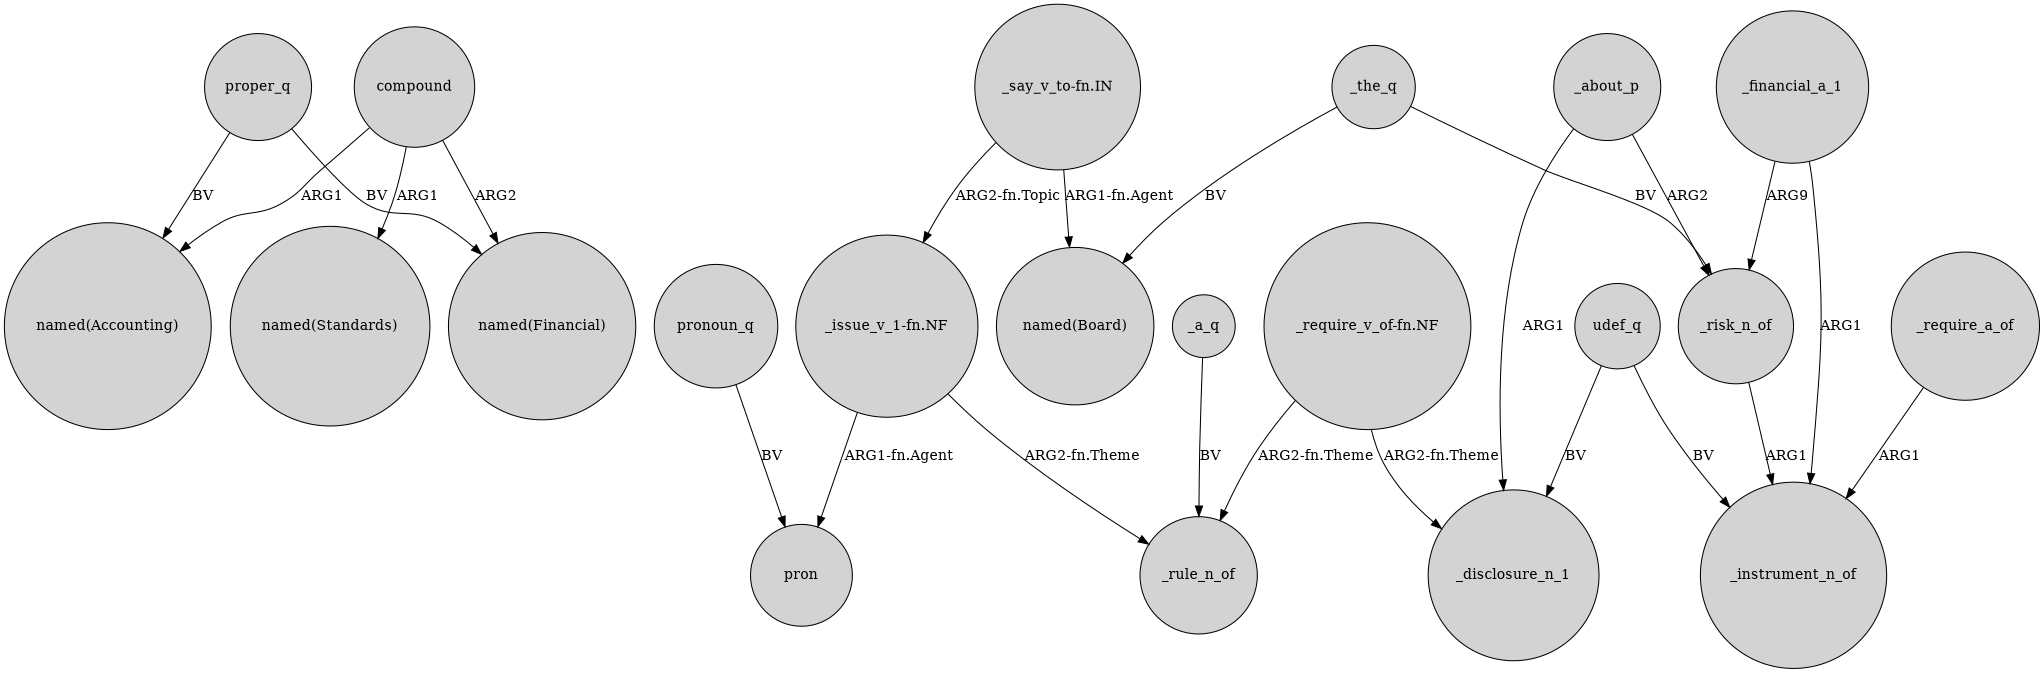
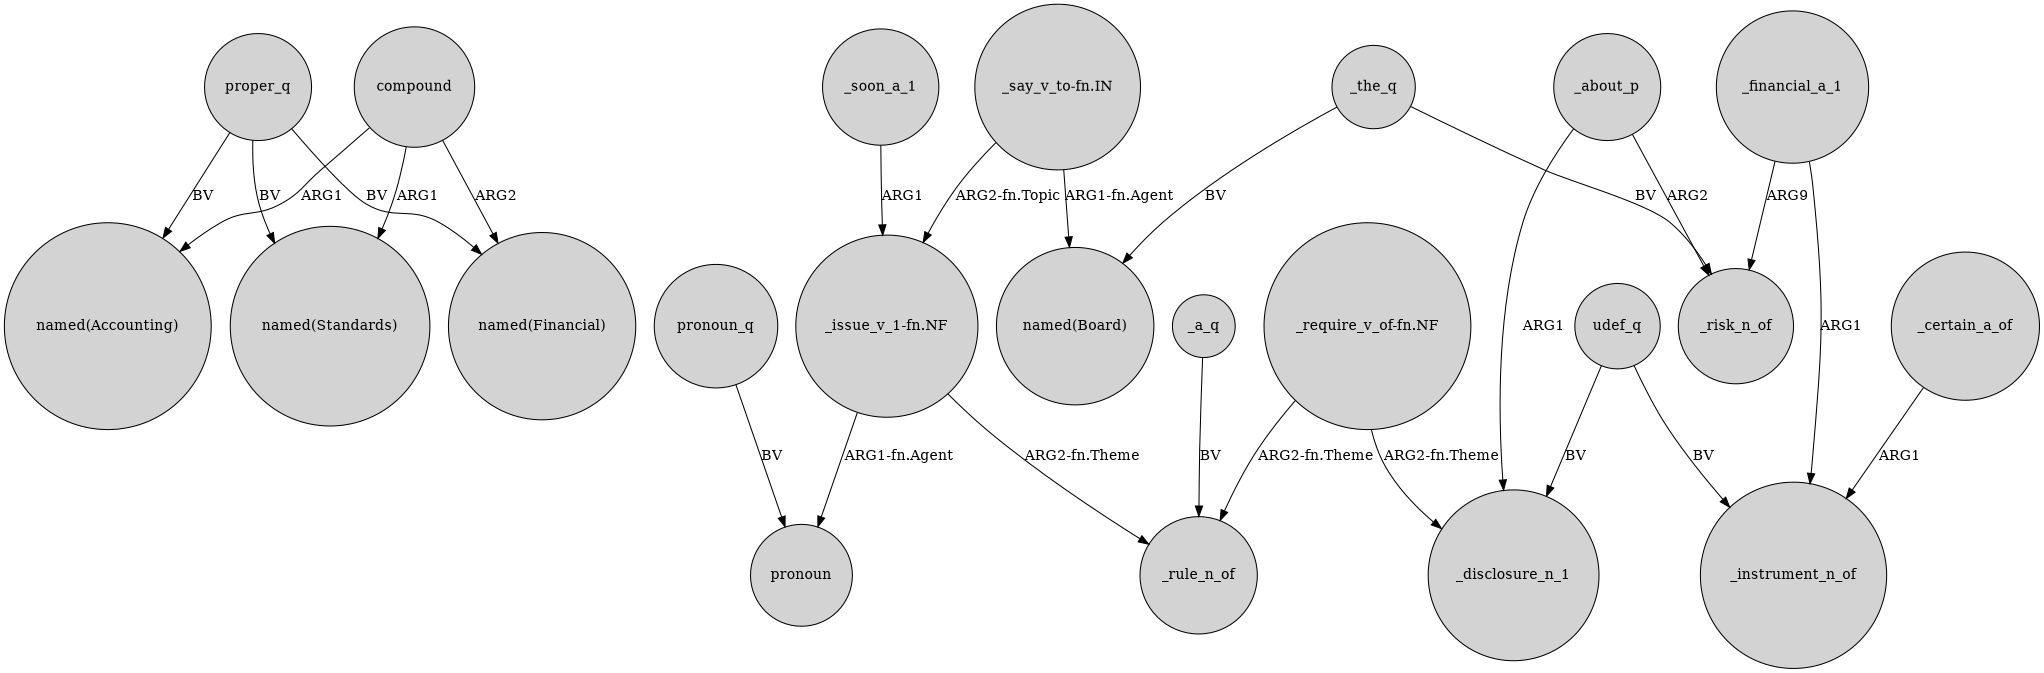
node "_soon_a_1": added
edge "proper_q" -> "named(Standards)": added, label "BV"
node "_require_a_of": label "_require_a_of" -> "_certain_a_of"
edge "_risk_n_of" -> "_instrument_n_of": removed, label "ARG1"
node "pron": label "pron" -> "pronoun"
